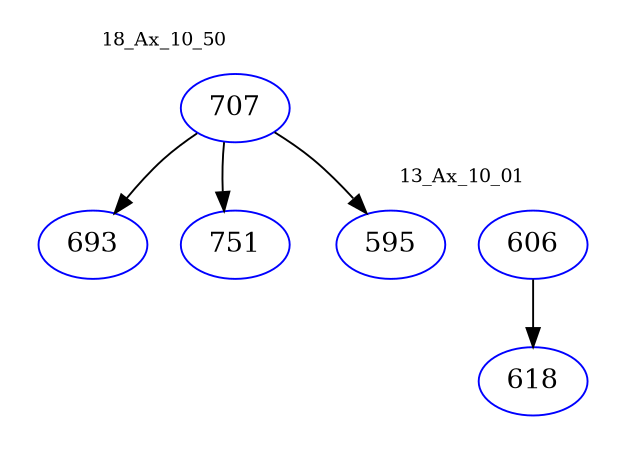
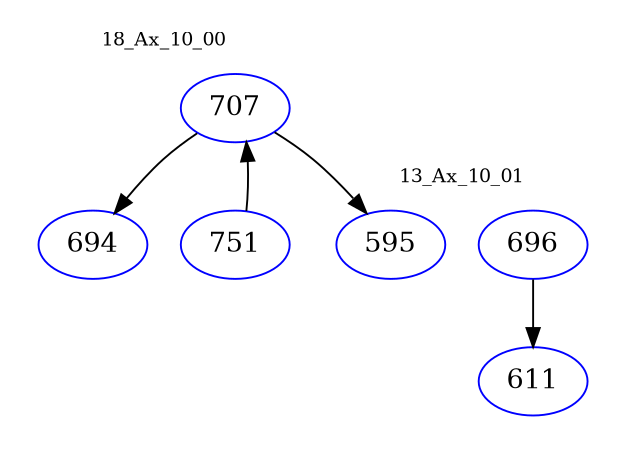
cluster "18_Ax_10_50": label "18_Ax_10_50" -> "18_Ax_10_00"
edge "707" -> "751": reversed
node "693": label "693" -> "694"
node "606": label "606" -> "696"
node "618": label "618" -> "611"
